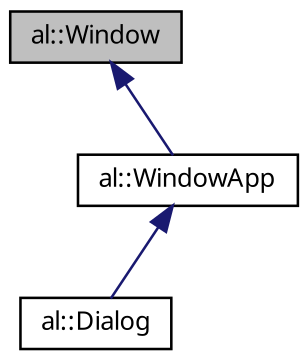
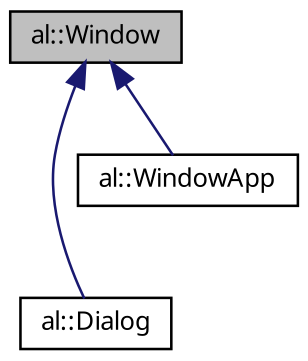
edge "al::Dialog" -> "al::WindowApp": now "al::Dialog" -> "al::Window"
